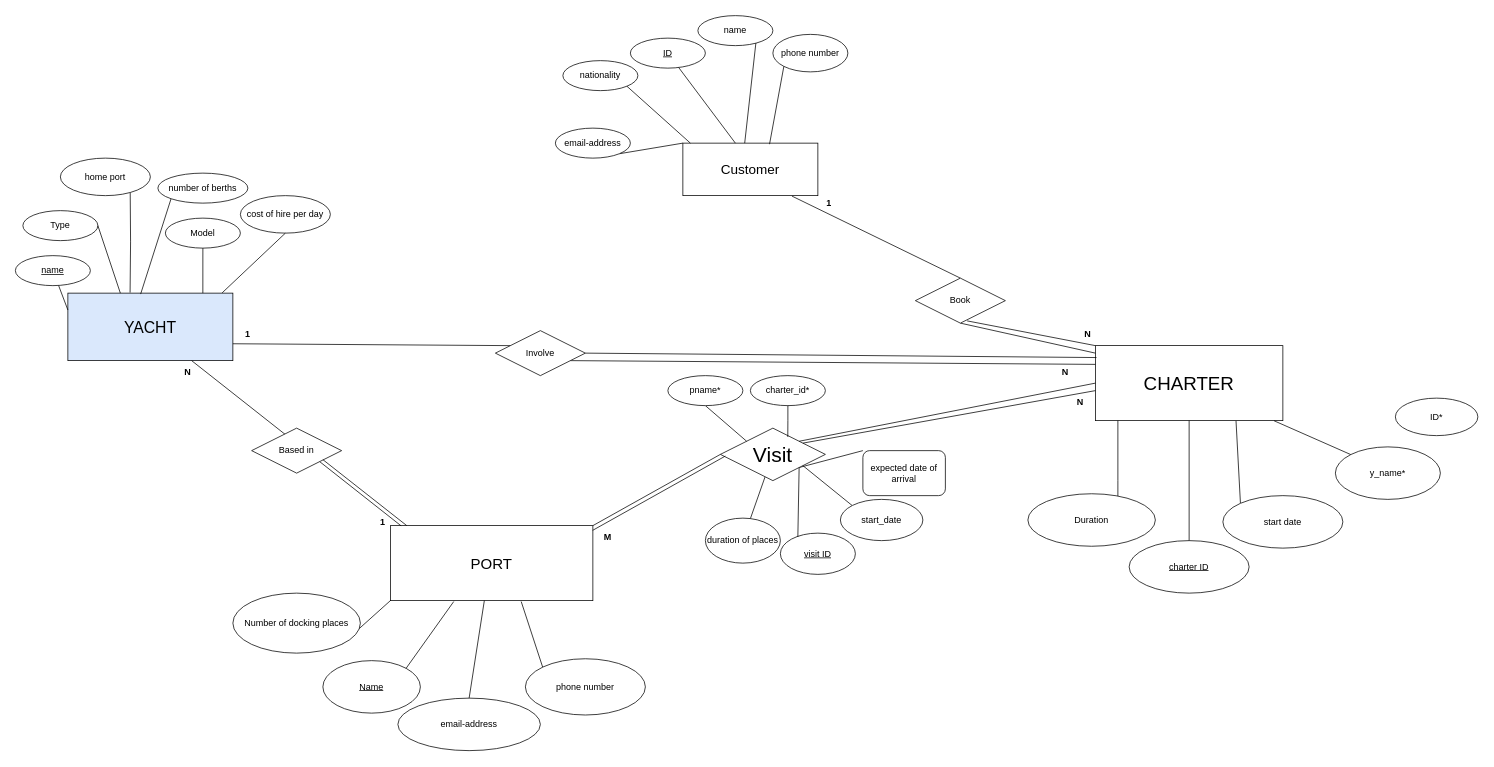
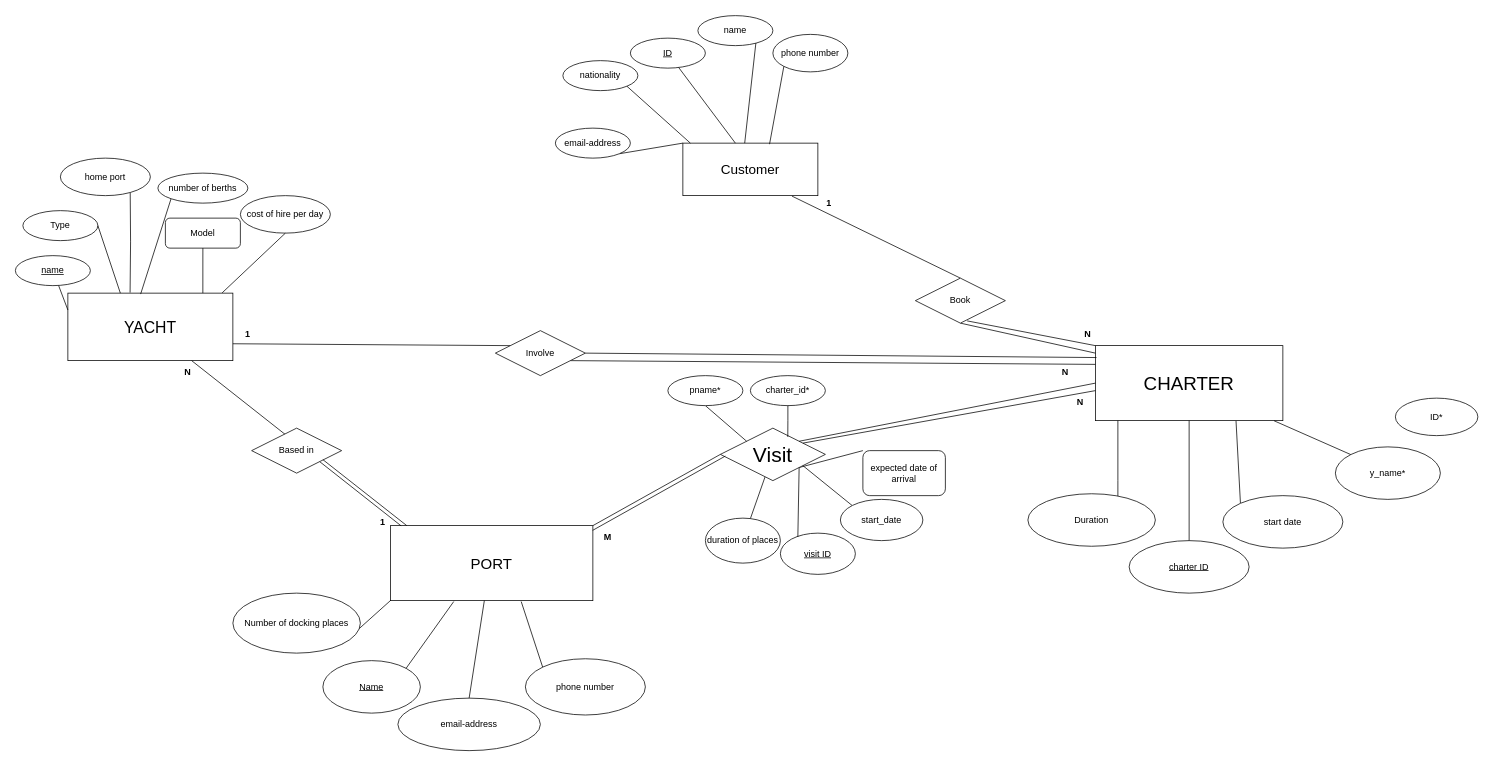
node "Model": shape ellipse -> rounded rectangle
node "YACHT": fillcolor #dae8fc -> #ffffff
